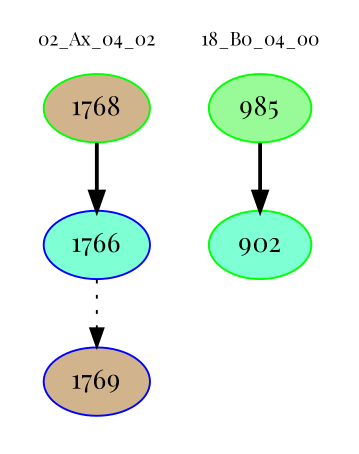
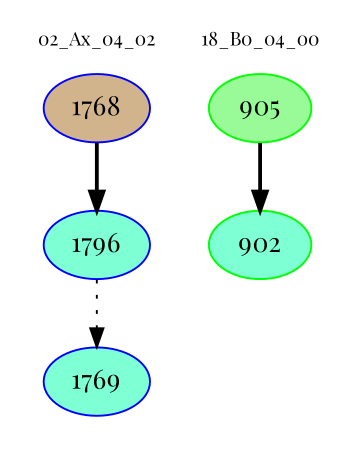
node "1768": color green -> blue
node "985": label "985" -> "905"
node "1766": label "1766" -> "1796"
node "1769": fillcolor tan -> aquamarine
